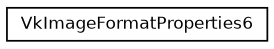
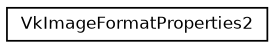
node "VkImageFormatProperties6": label "VkImageFormatProperties6" -> "VkImageFormatProperties2"
